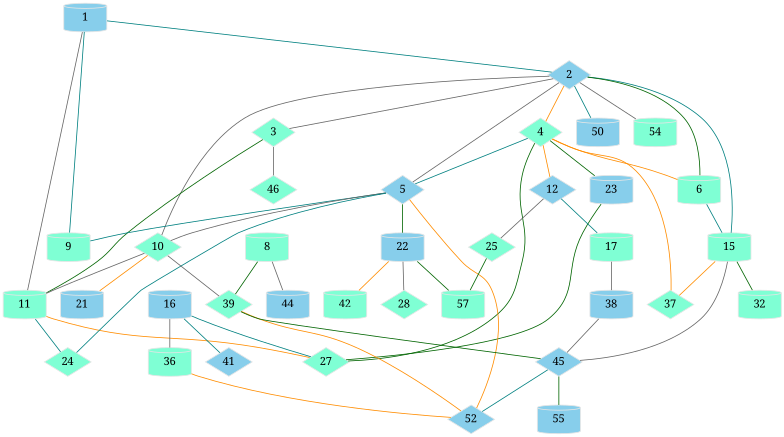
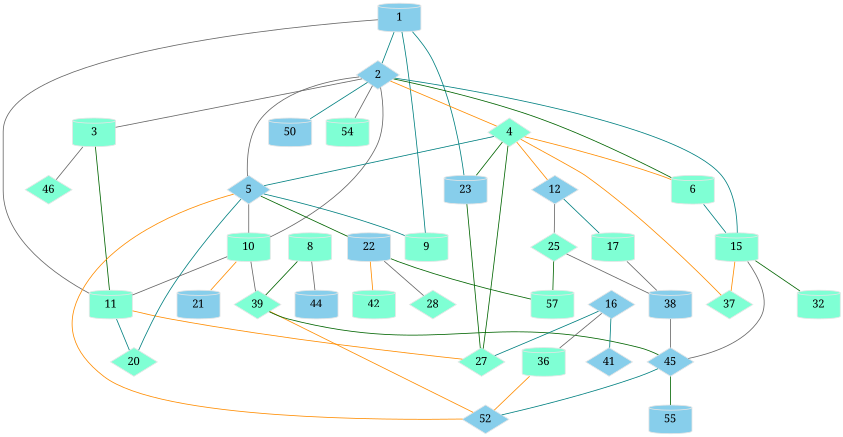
edge "1" -- "23": added
node "3": shape diamond -> cylinder
node "10": shape diamond -> cylinder
edge "25" -- "38": added
node "16": shape cylinder -> diamond
node "24": label "24" -> "20"
